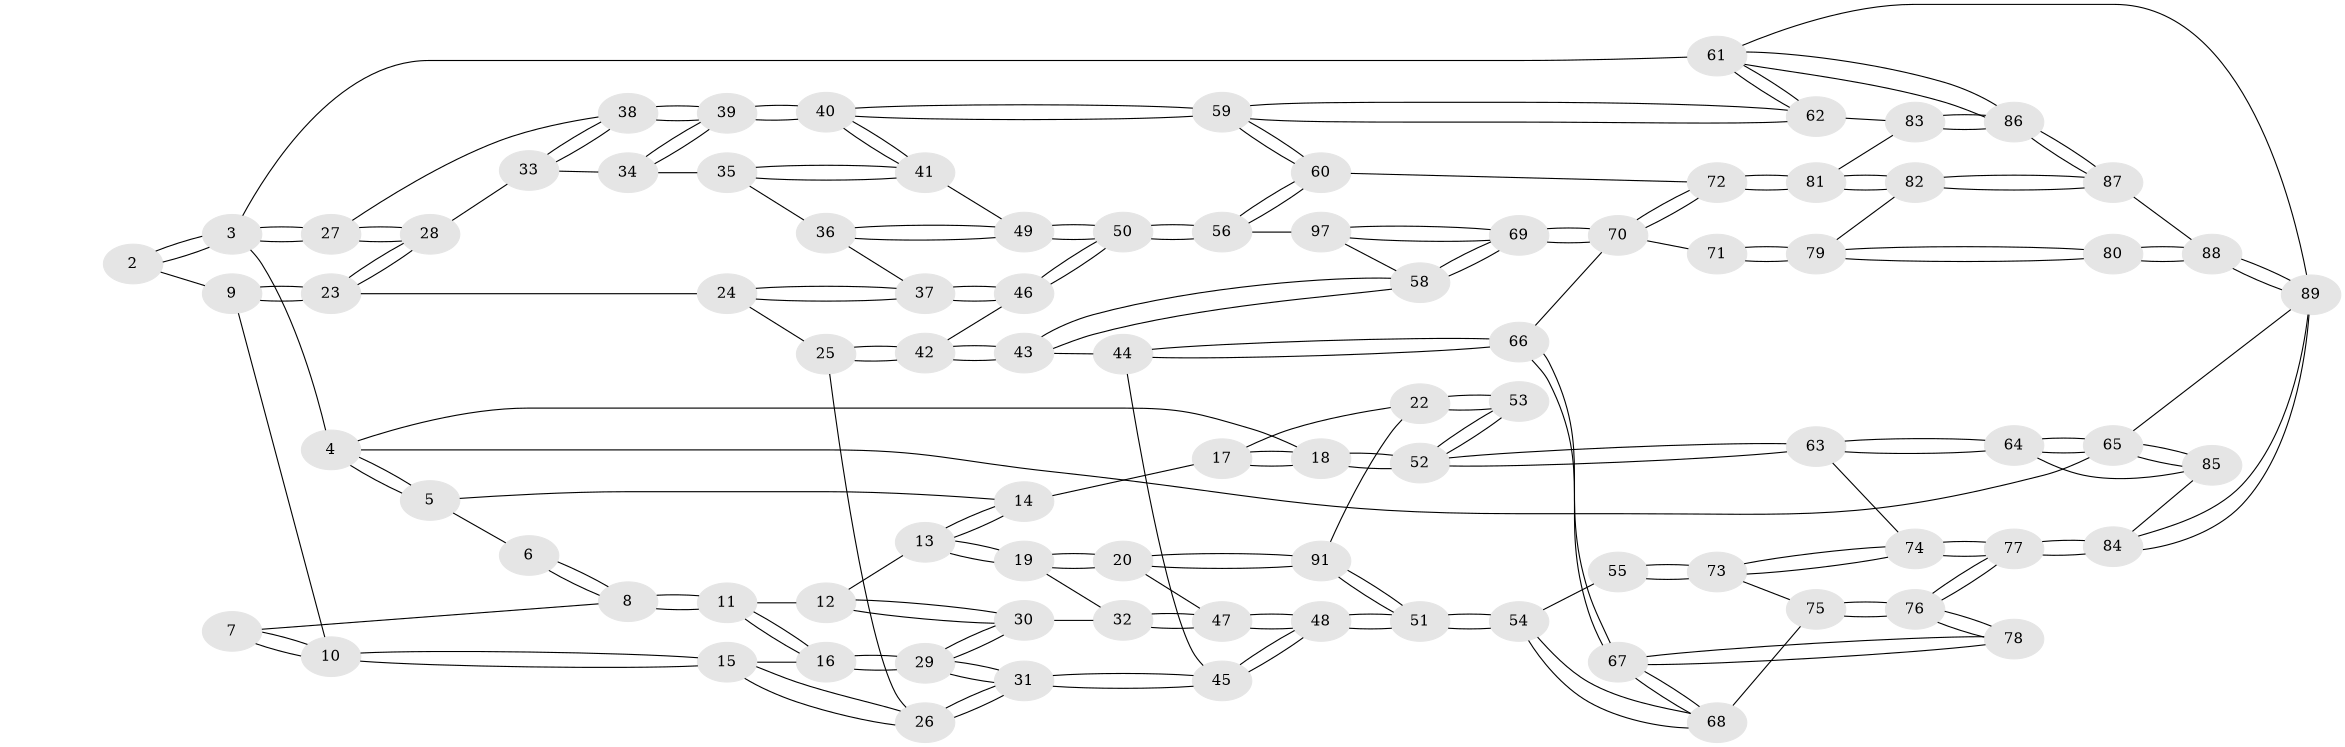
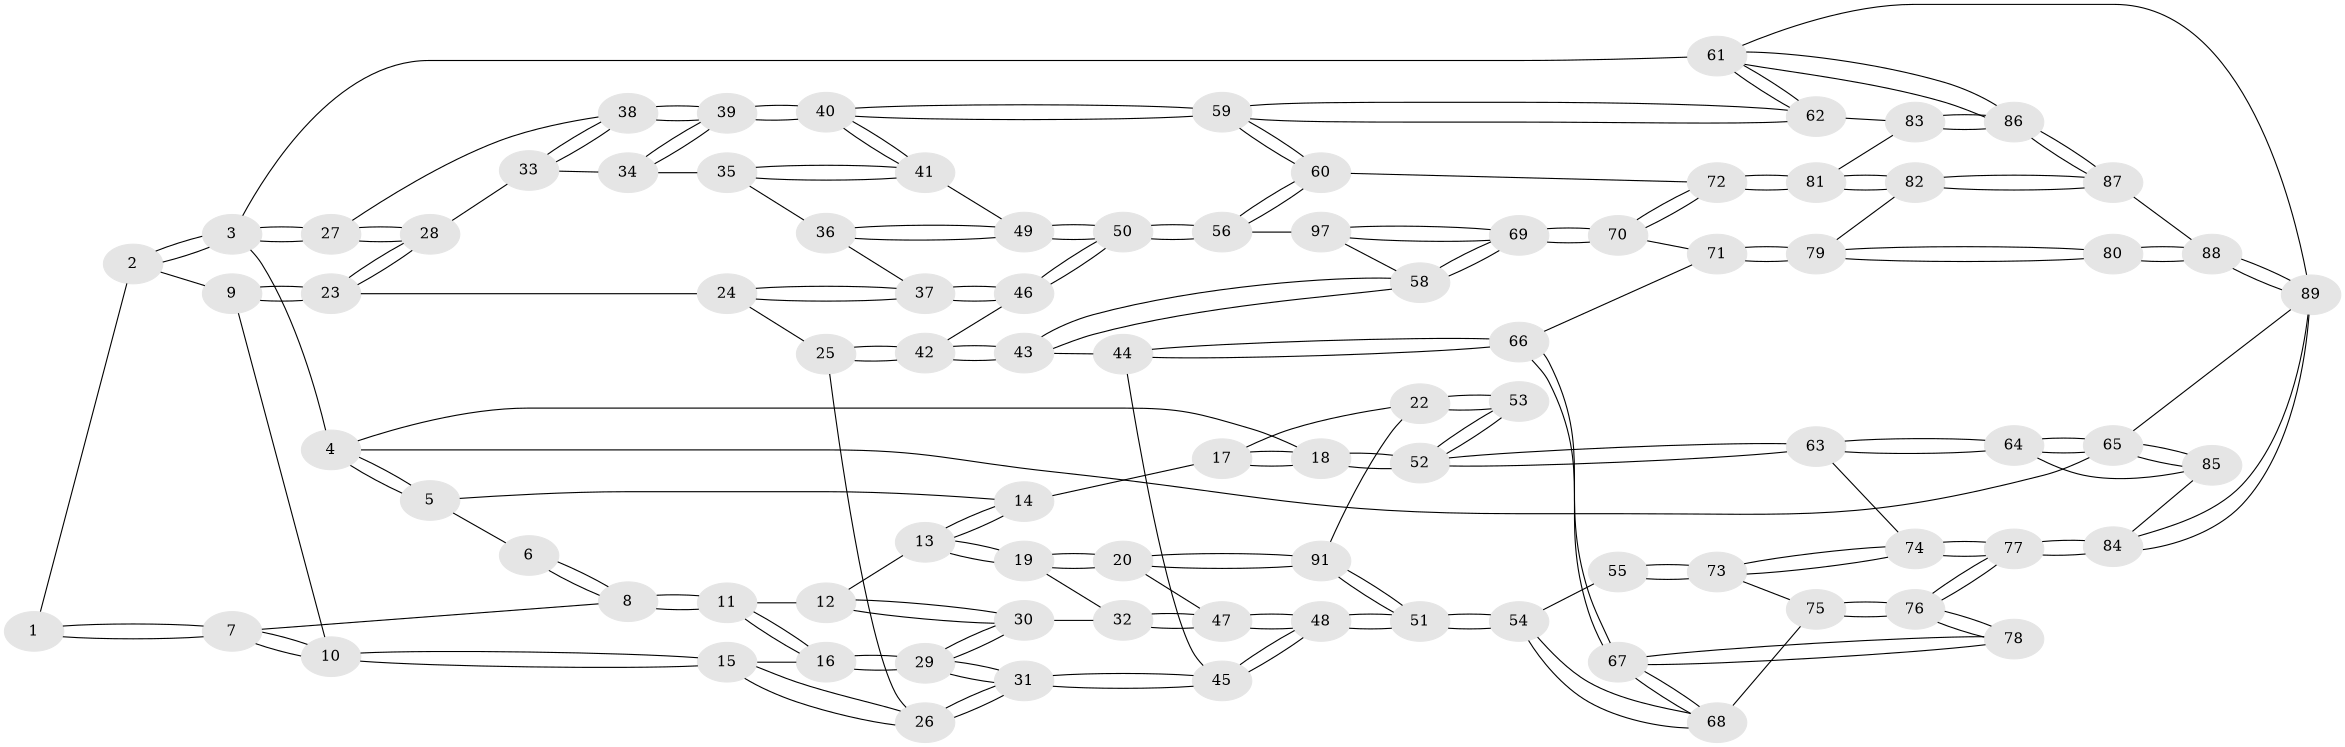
edge "70" -- "66": now "71" -- "66"
node "1": added
